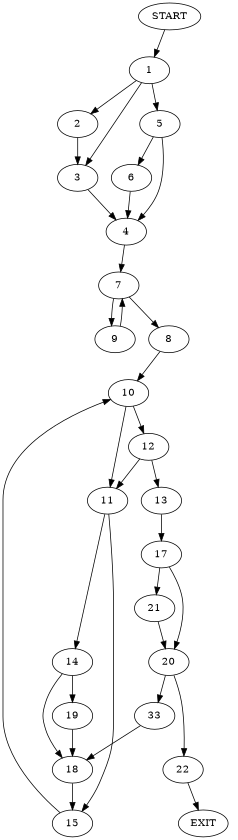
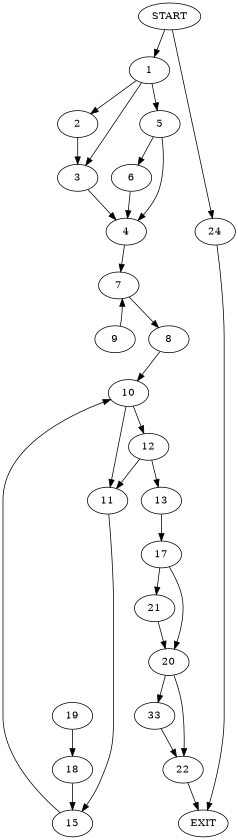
node "24": added
edge "7" -> "9": removed
node "14": removed
edge "33" -> "18": now "33" -> "22"
